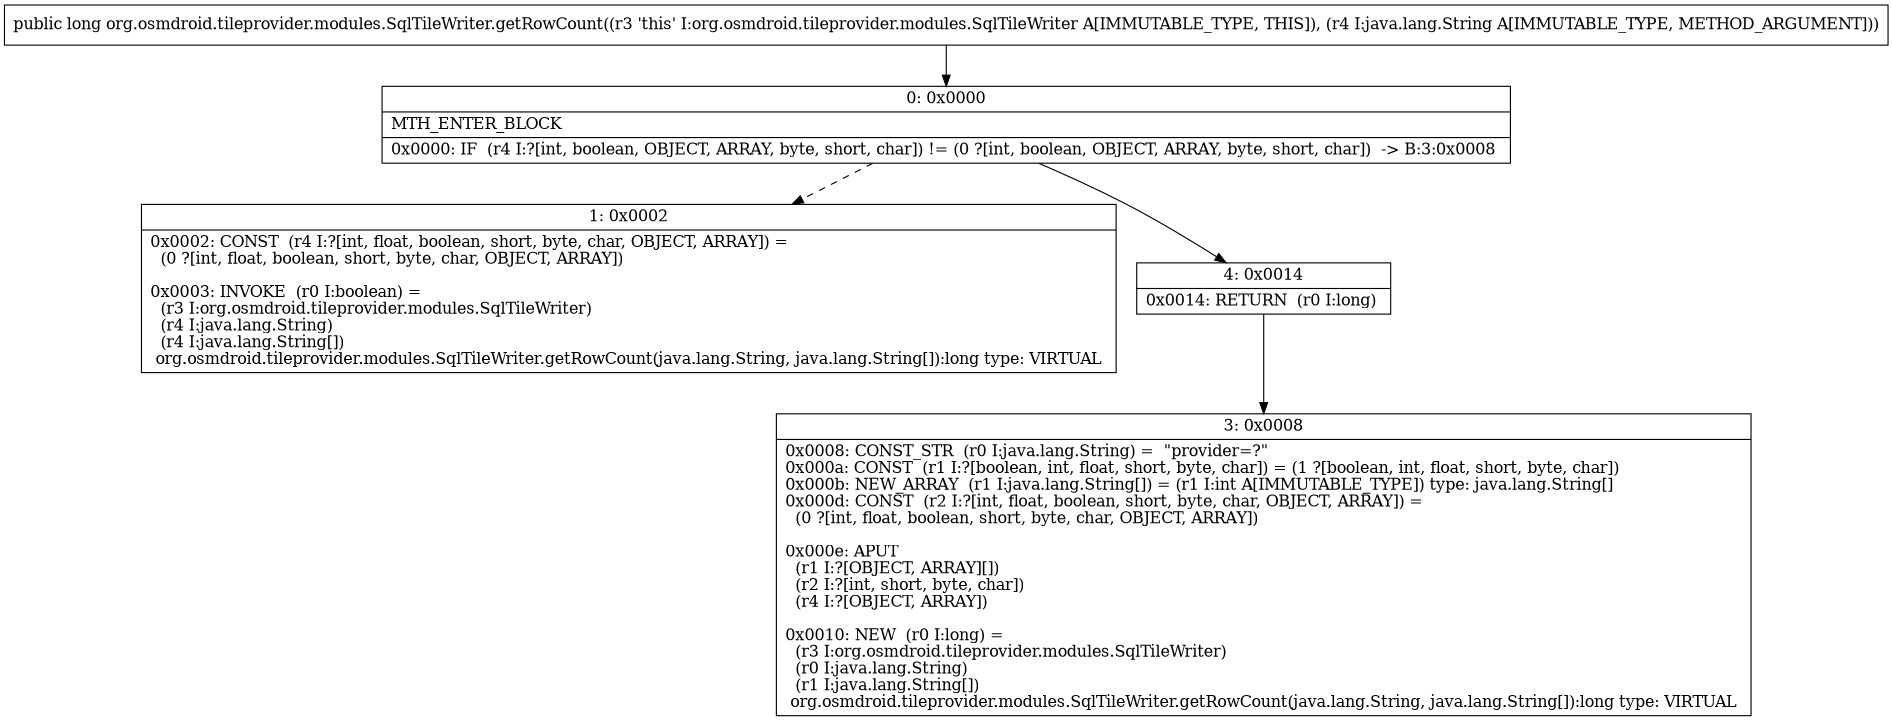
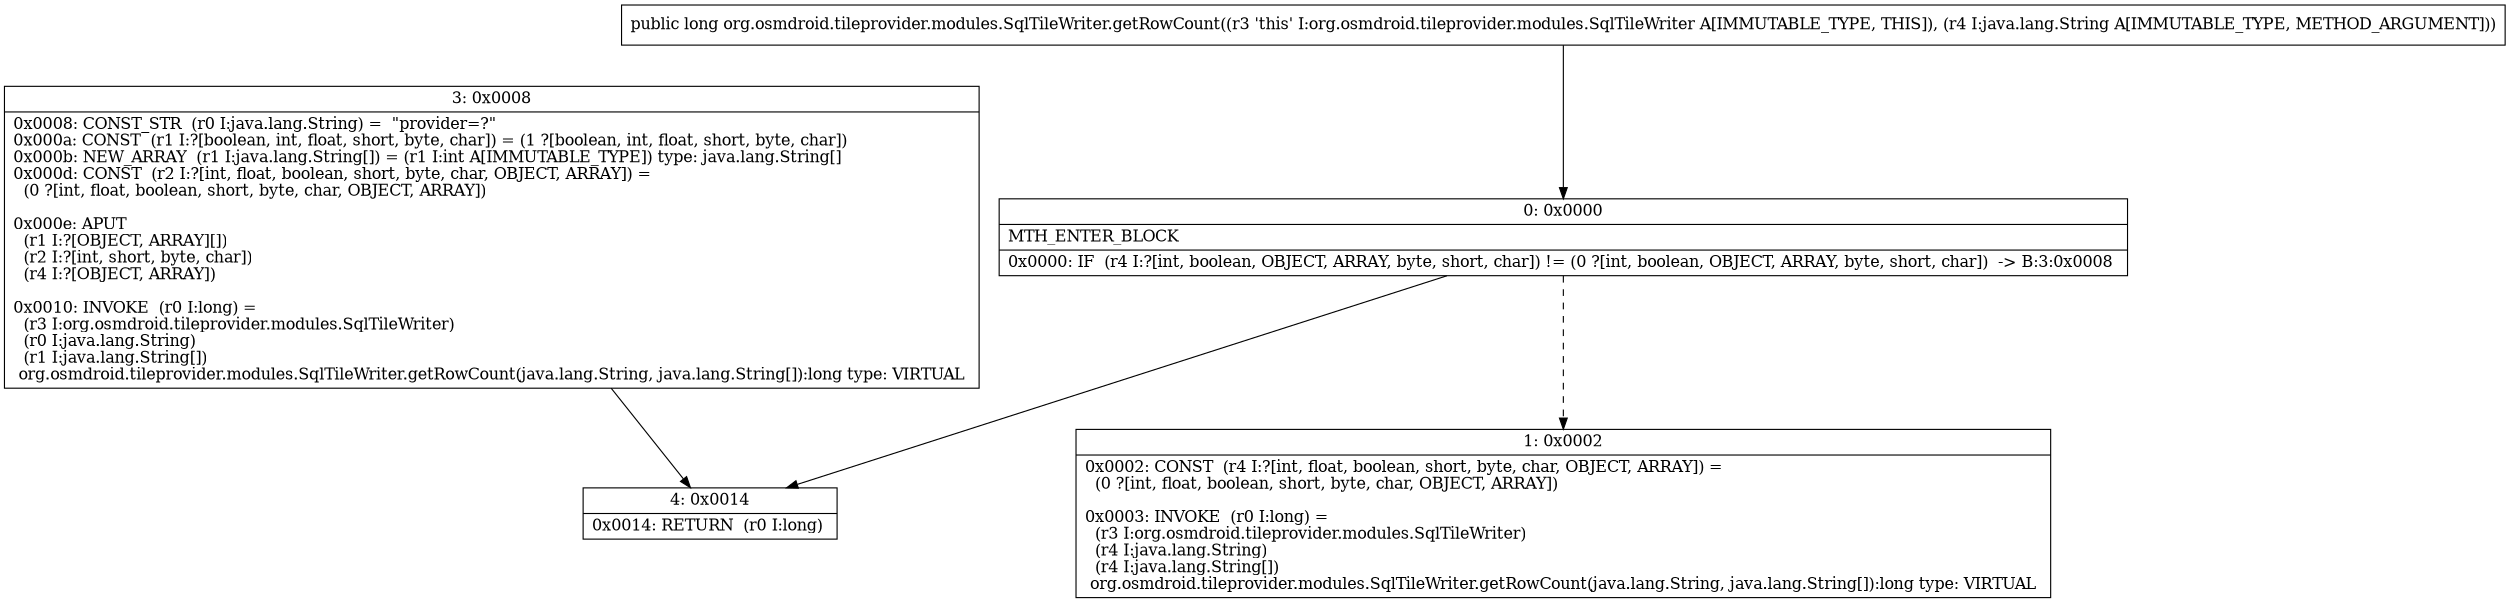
node "1: 0x0002": text "0x0003: INVOKE  (r0 I:boolean) =" -> "0x0003: INVOKE  (r0 I:long) ="
edge "4: 0x0014" -> "3: 0x0008": reversed
node "3: 0x0008": text "0x0010: NEW  (r0 I:long) =" -> "0x0010: INVOKE  (r0 I:long) ="
